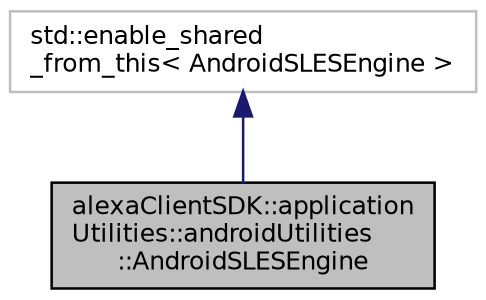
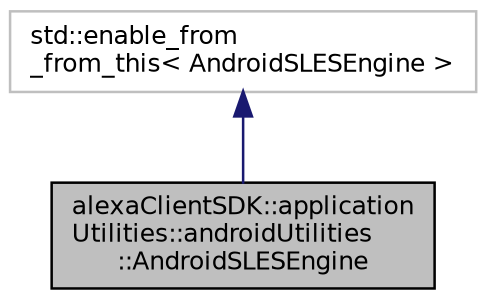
node "std::enable_shared _from_this< AndroidSLESEngine >": label "std::enable_shared _from_this< AndroidSLESEngine >" -> "std::enable_from _from_this< AndroidSLESEngine >"
